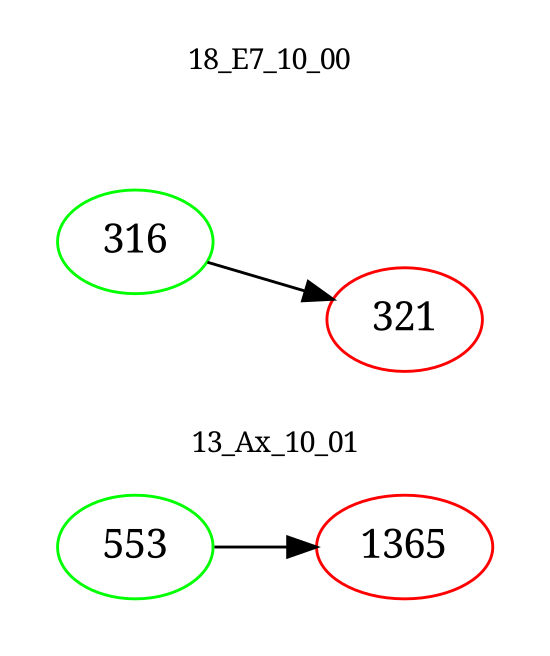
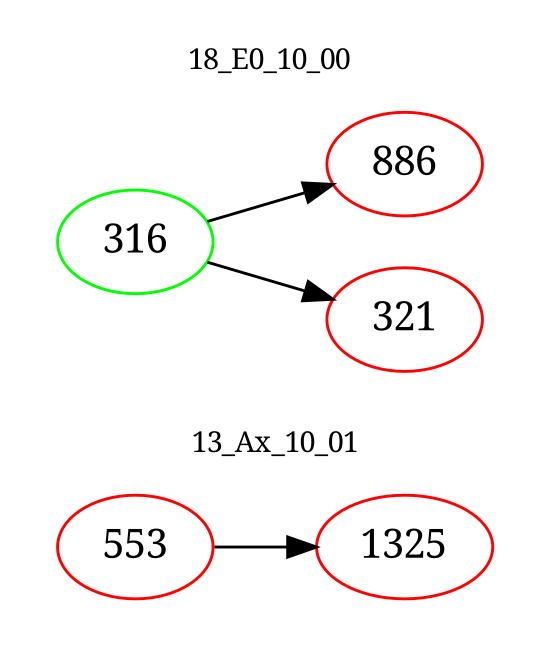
cluster "18_E7_10_00": label "18_E7_10_00" -> "18_E0_10_00"
node "886": added
node "553": color green -> red
node "1365": label "1365" -> "1325"
